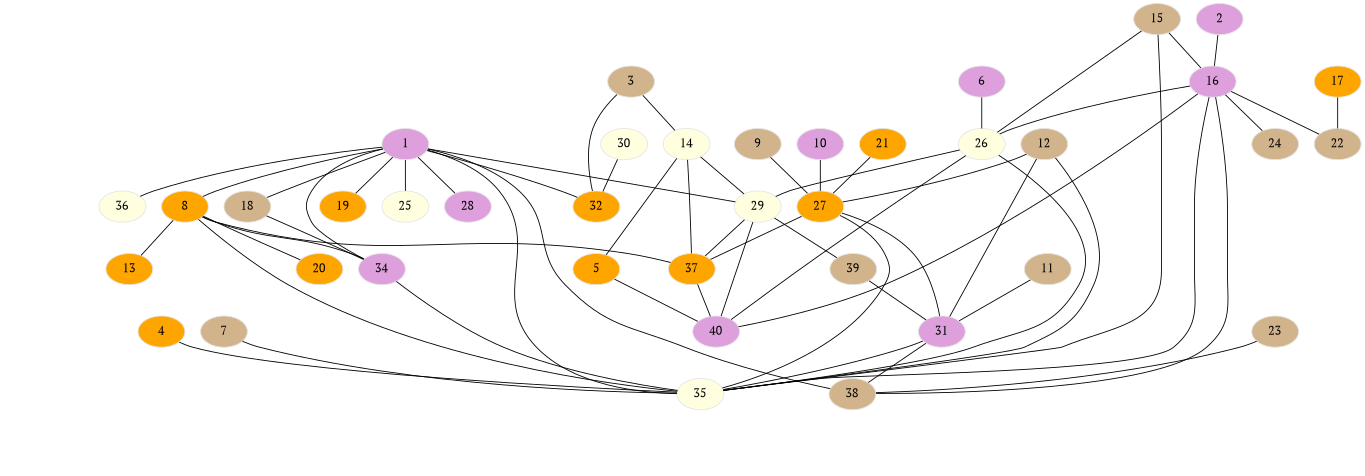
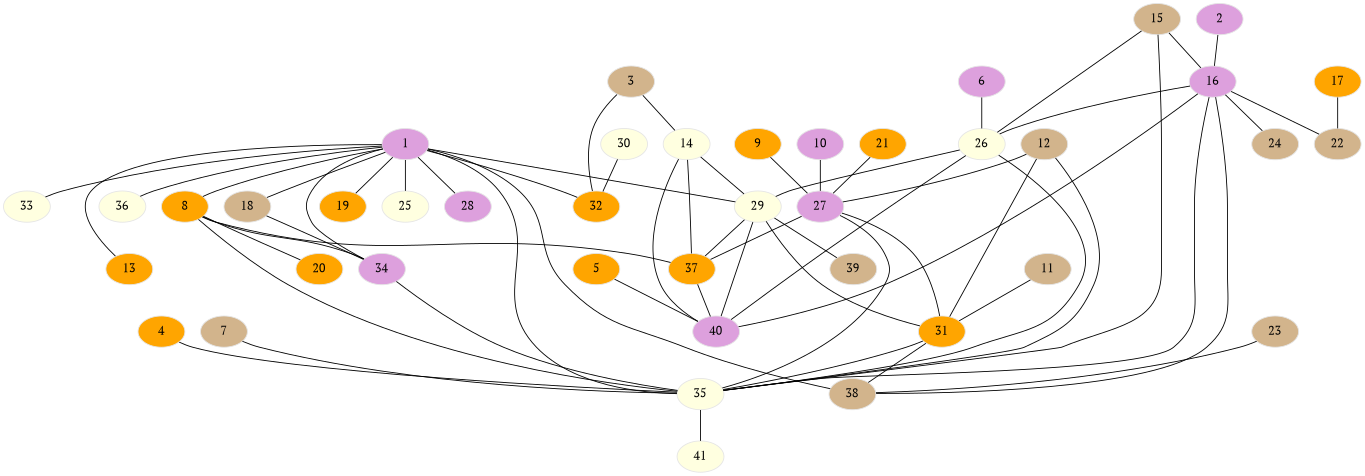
node "9": fillcolor tan -> orange
node "33": added
edge "14" -- "5": now "14" -- "40"
node "27": fillcolor orange -> plum
edge "8" -- "13": now "1" -- "13"
edge "39" -- "31": now "29" -- "31"
node "31": fillcolor plum -> orange
node "41": added
